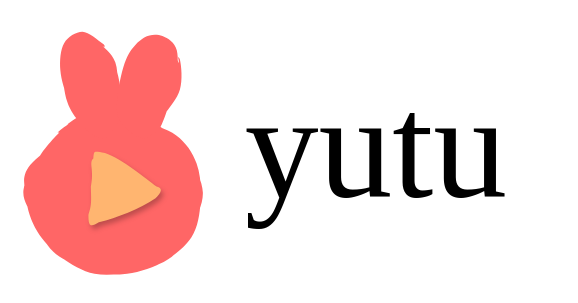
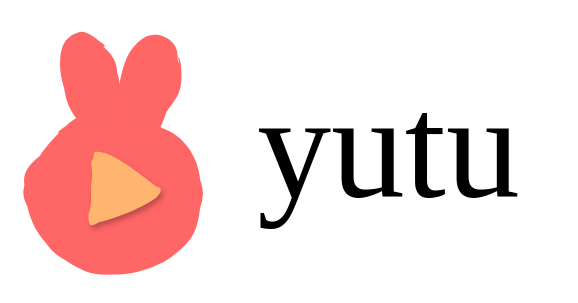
node "yutu": moved (376, 170) -> (388, 170)
